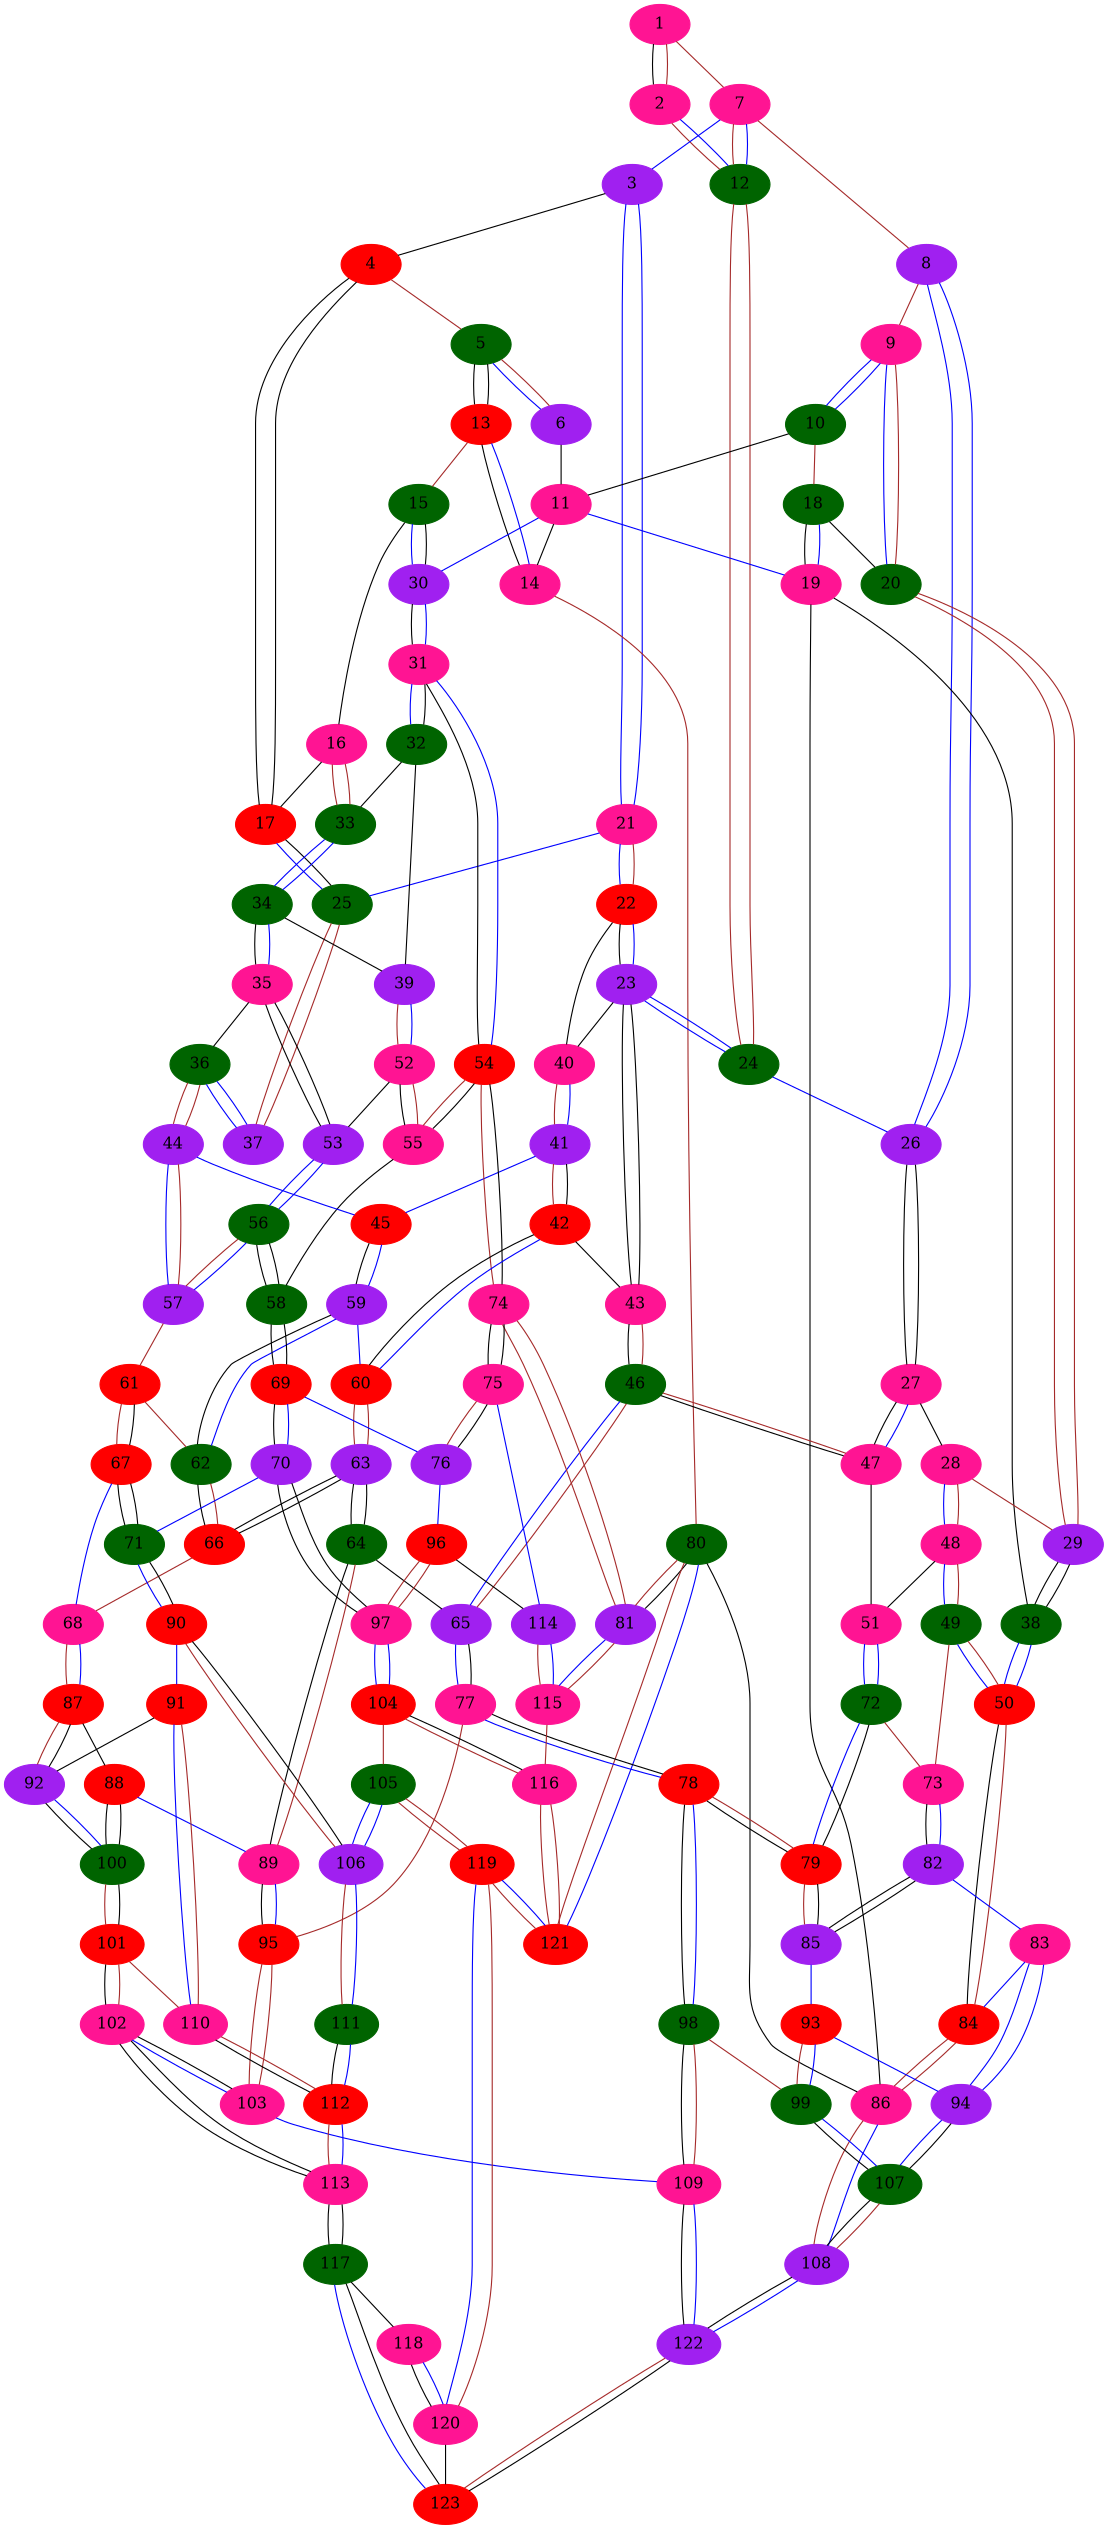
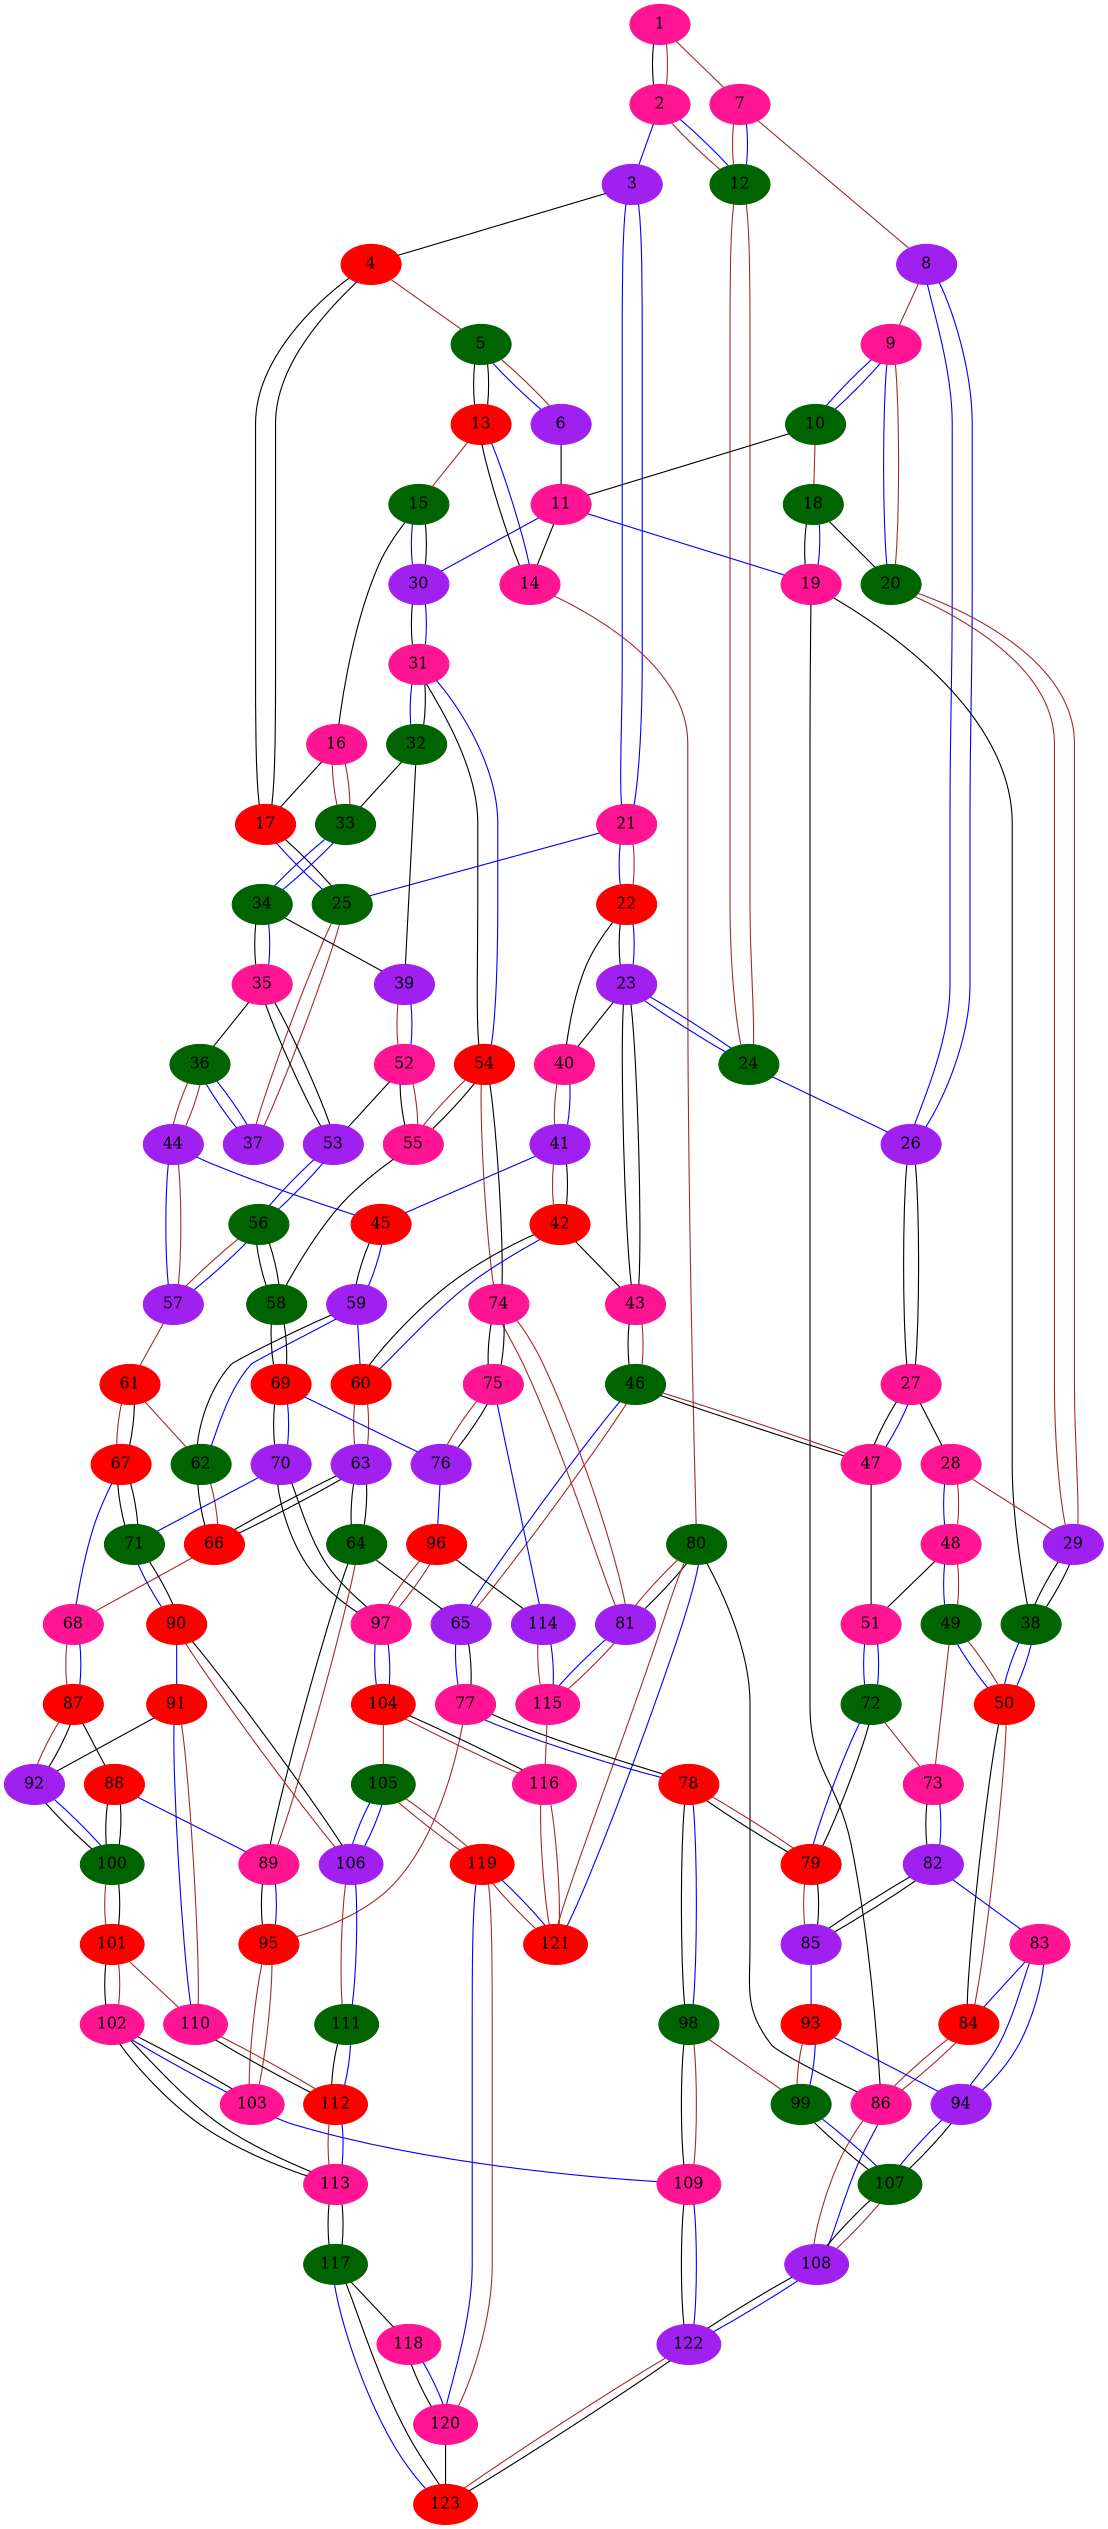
edge "7" -- "3": now "2" -- "3"
